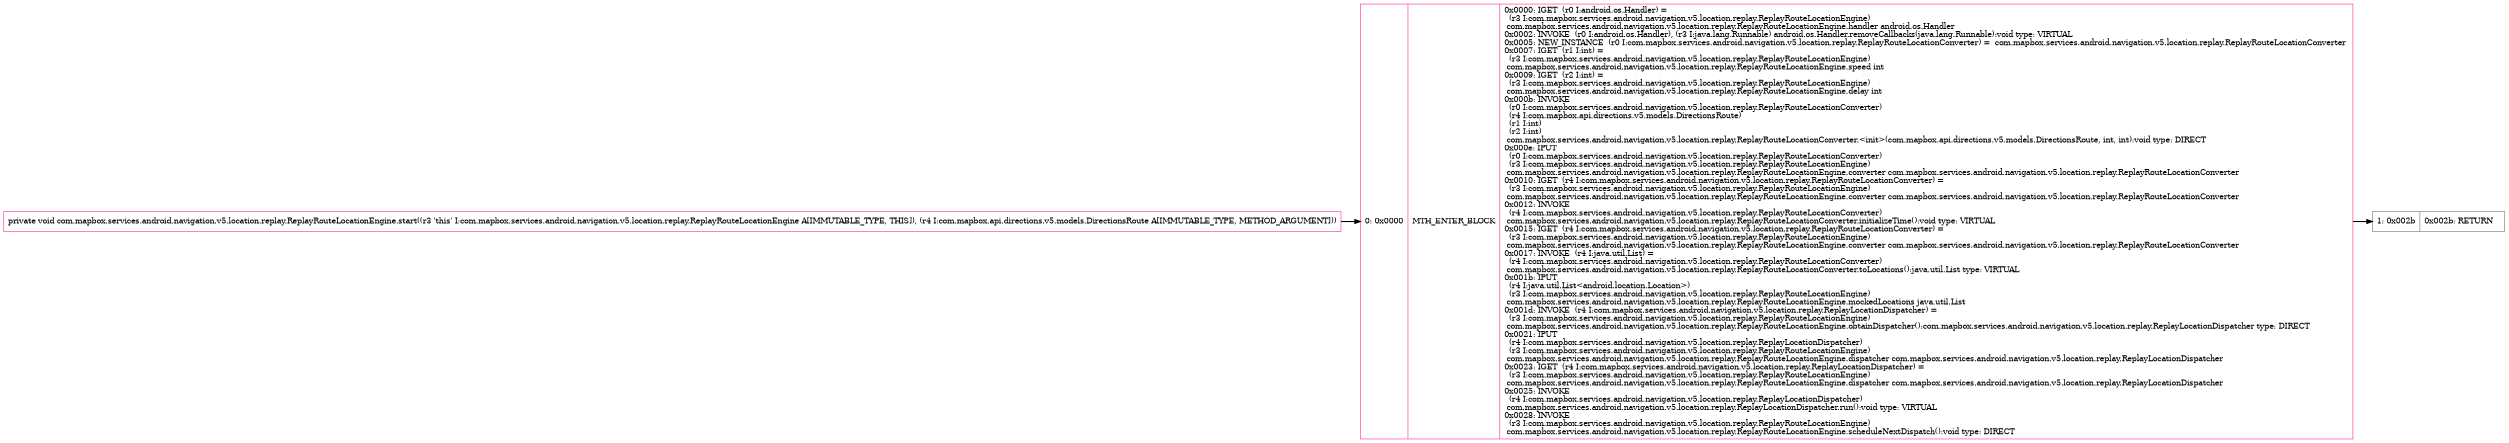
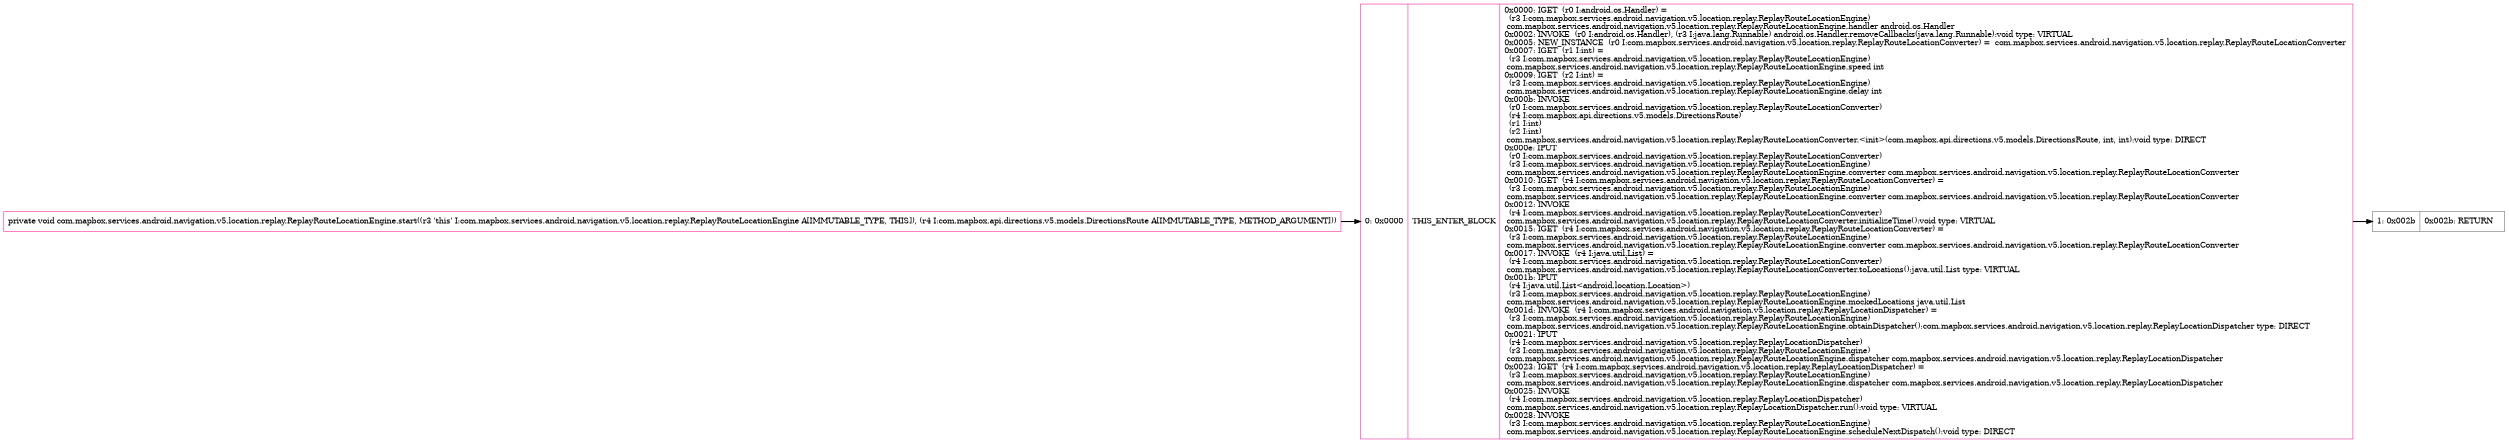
node "0: 0x0000": text "MTH_ENTER_BLOCK" -> "THIS_ENTER_BLOCK"
